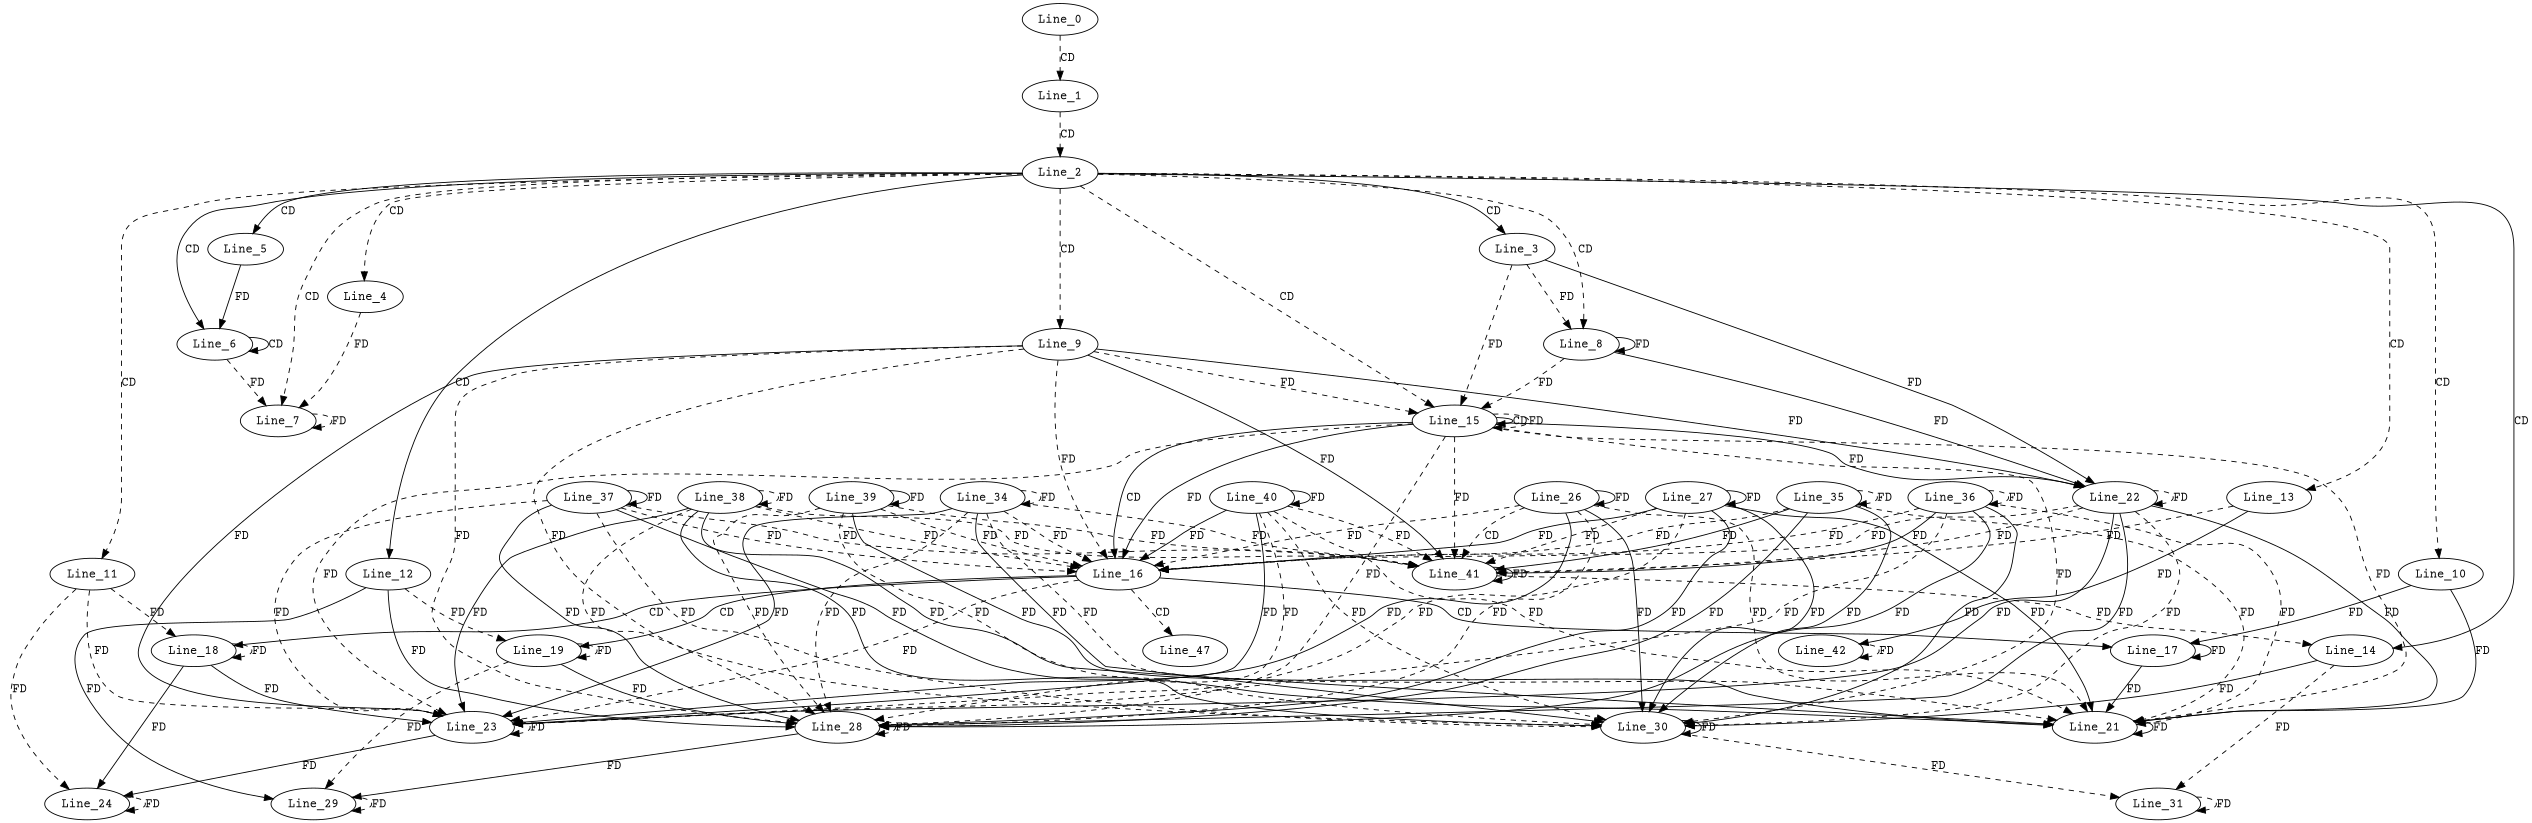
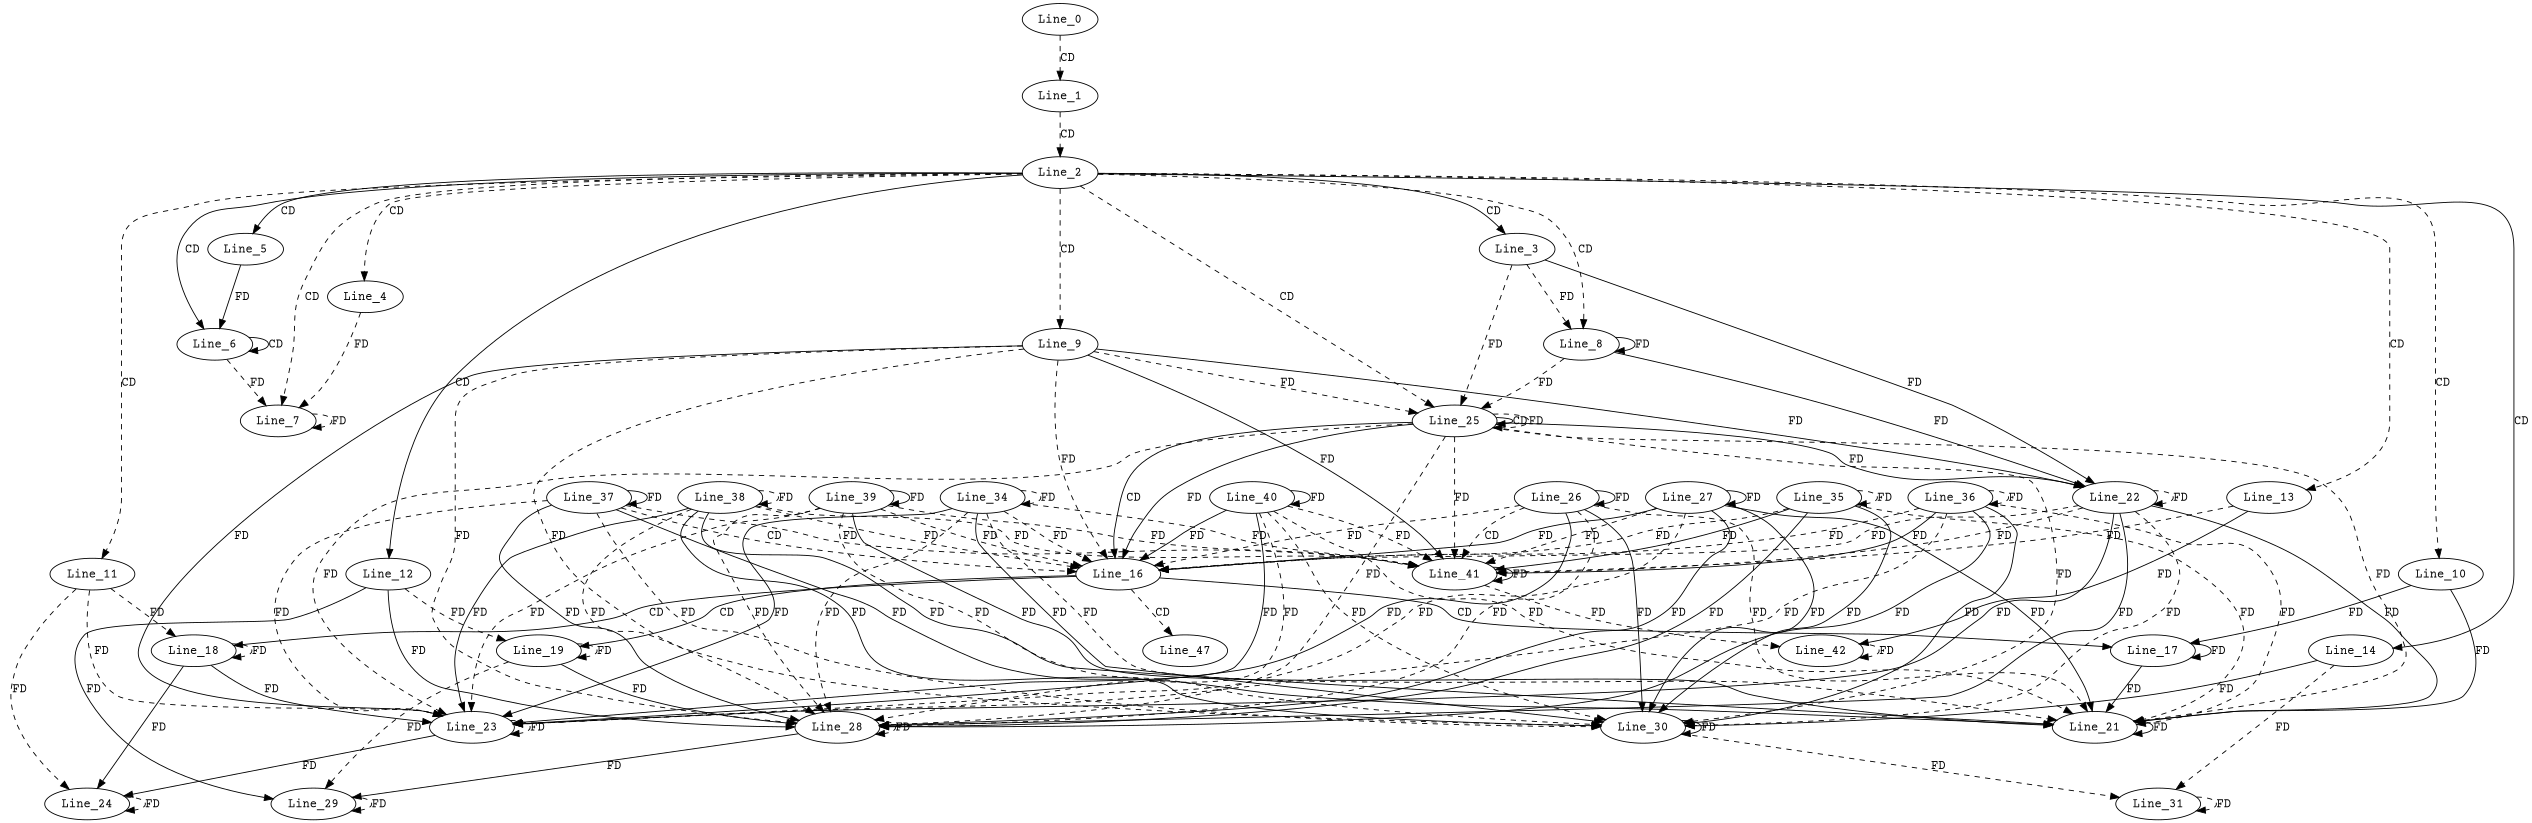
node "Line_15": label "Line_15" -> "Line_25"
edge "Line_37" -> "Line_16": label "FD" -> "CD"
edge "Line_41" -> "Line_14": now "Line_41" -> "Line_42"
edge "Line_16" -> "Line_23": now "Line_39" -> "Line_23"
